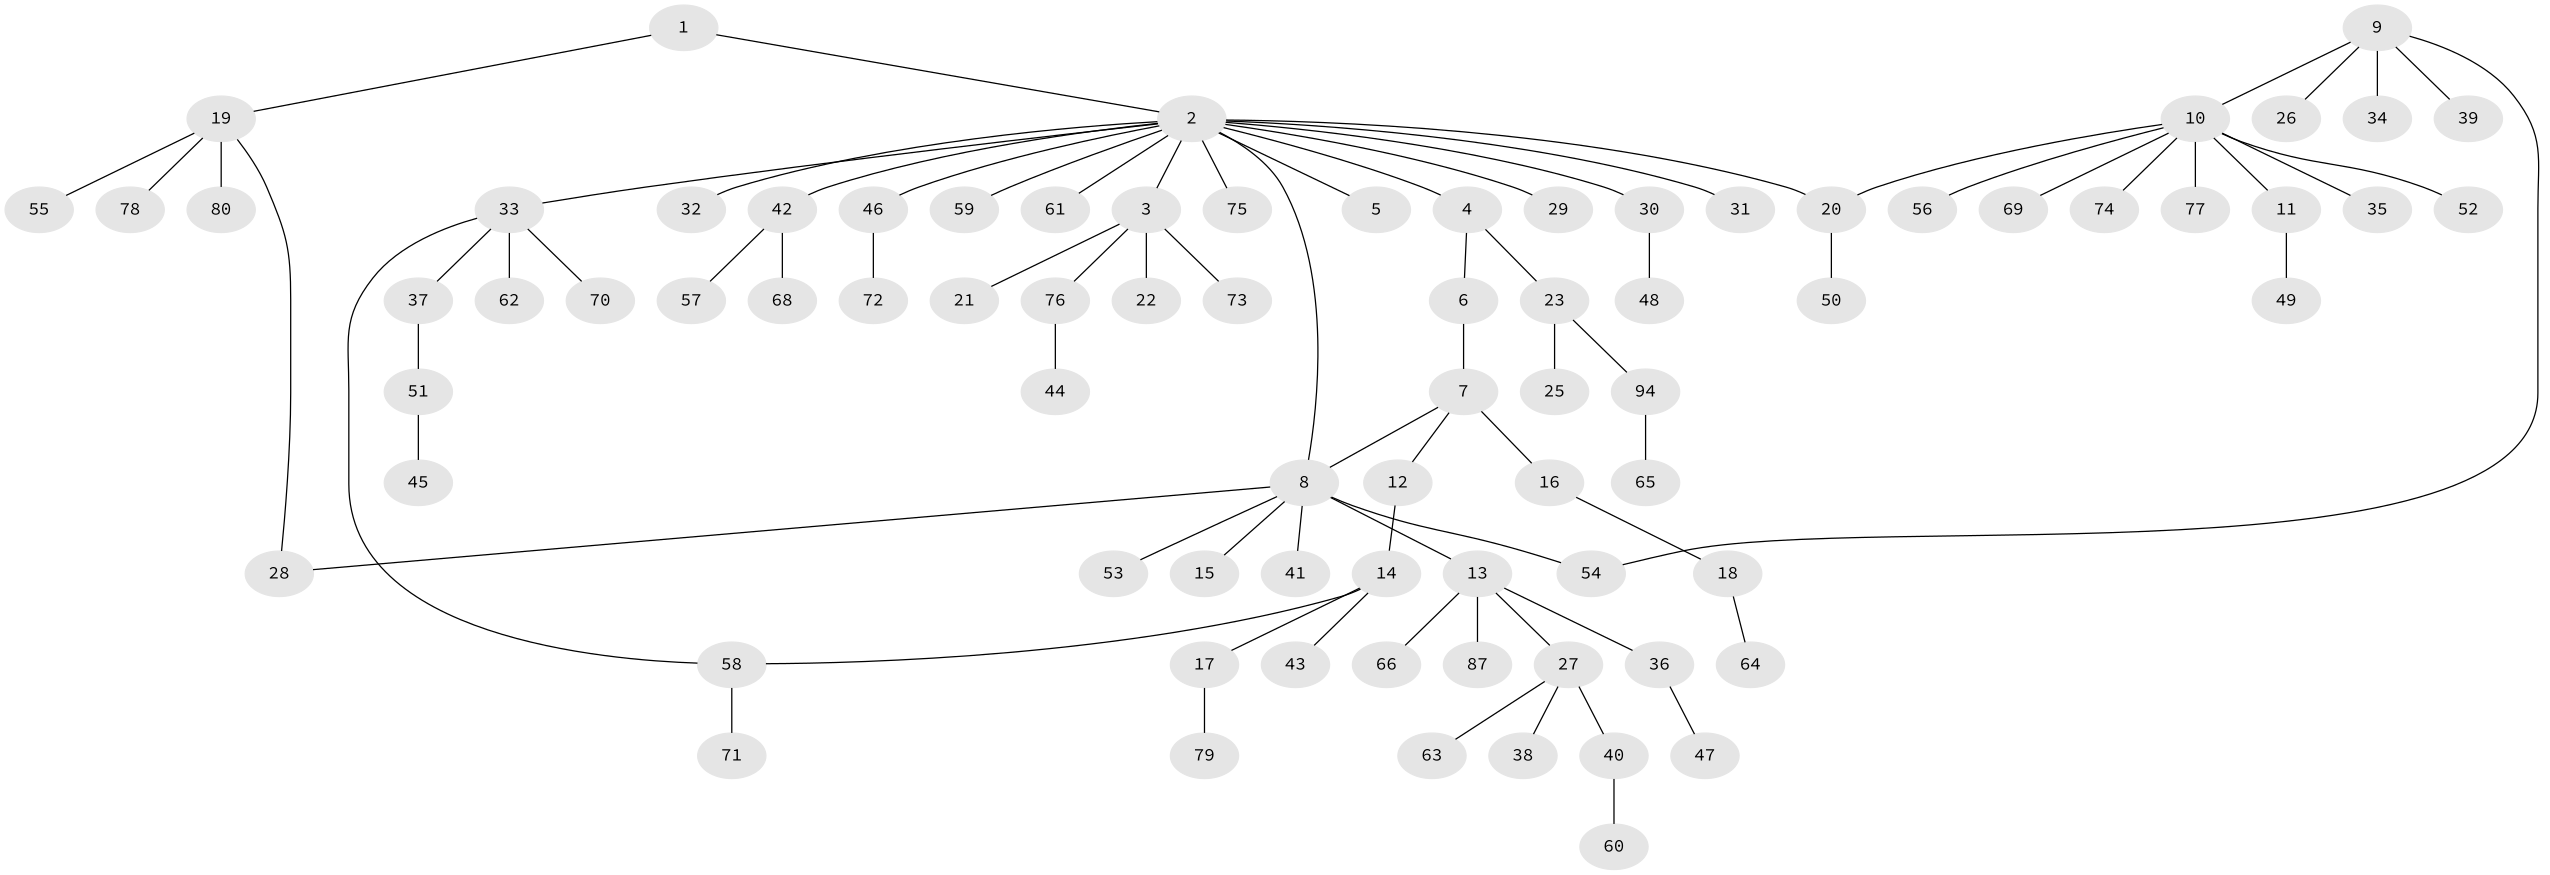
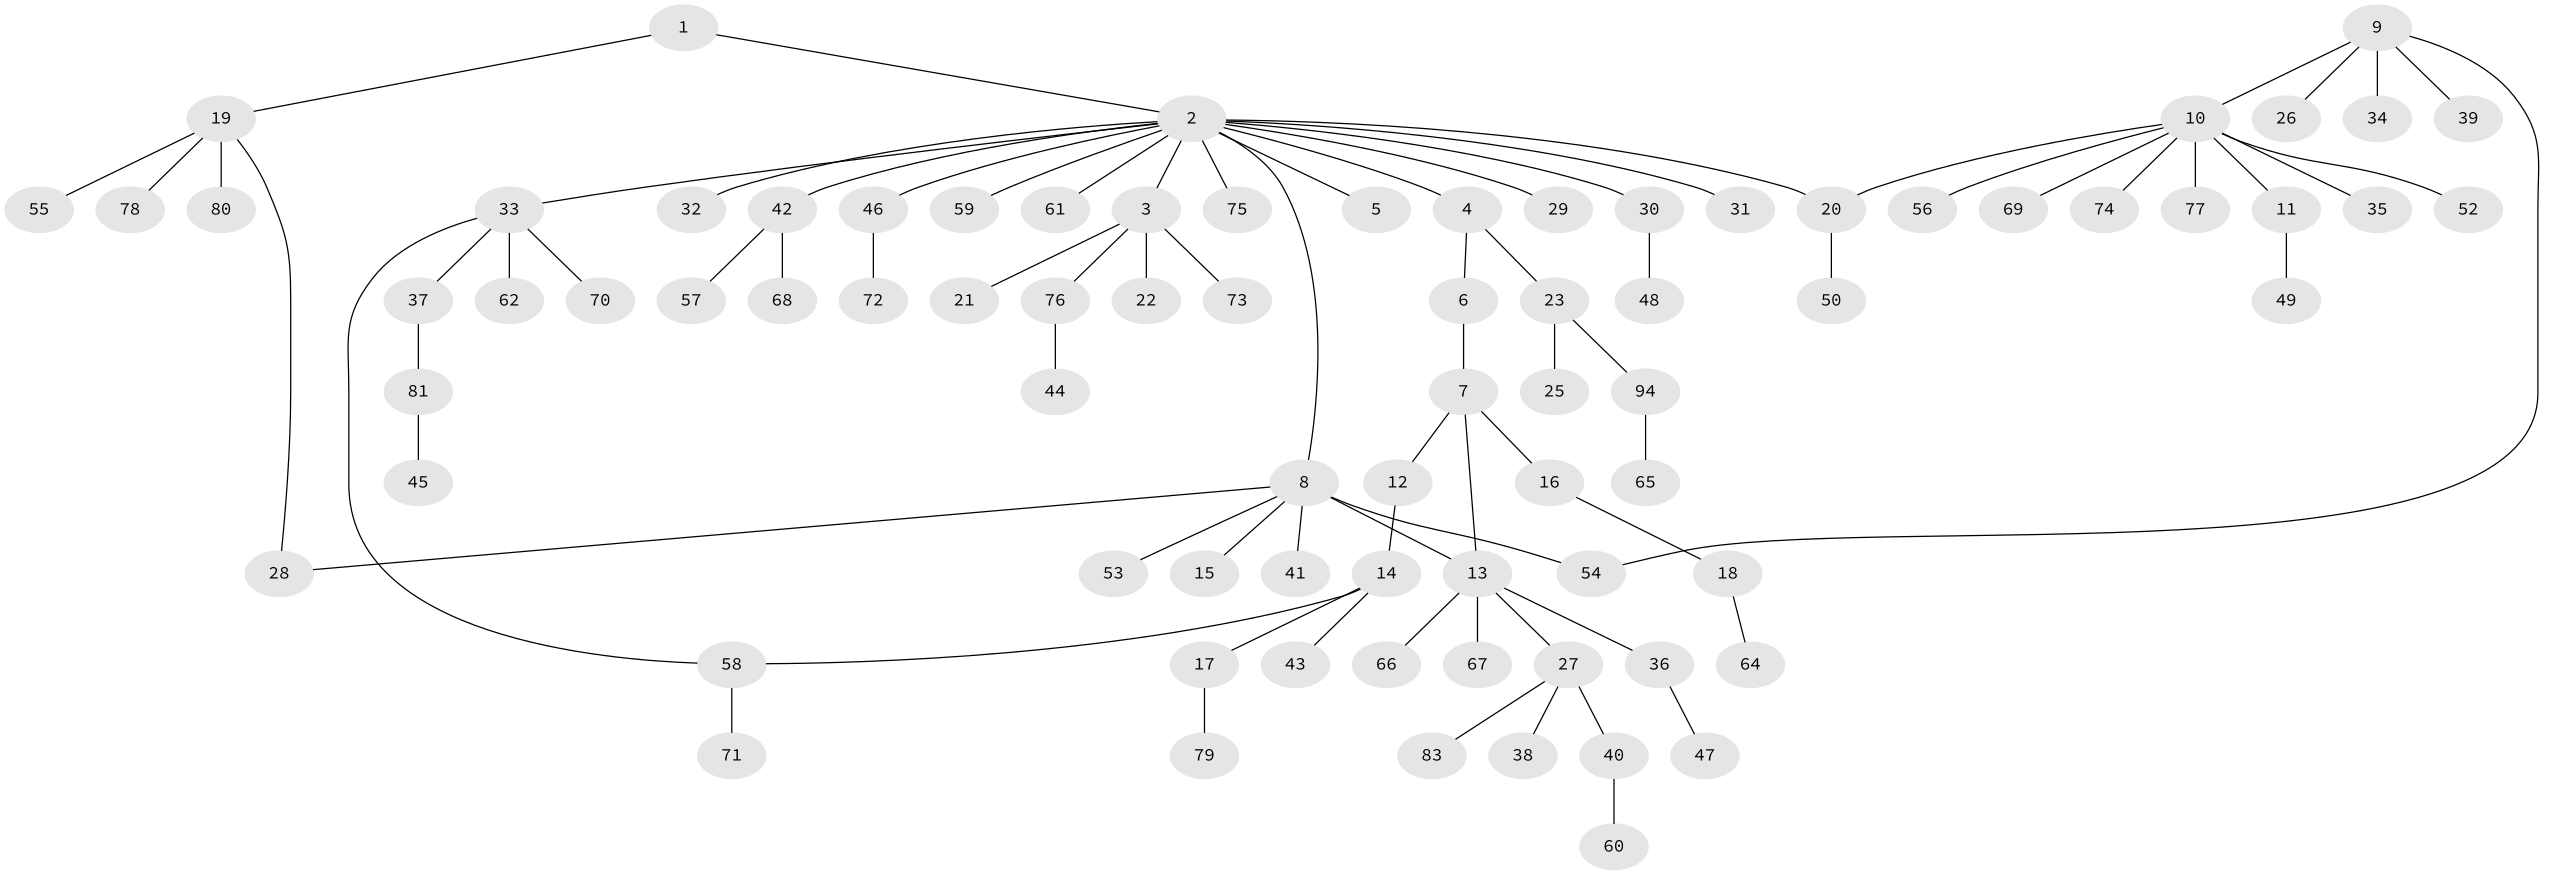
node "51": label "51" -> "81"
edge "7" -- "8": now "7" -- "13"
node "87": label "87" -> "67"
node "63": label "63" -> "83"
